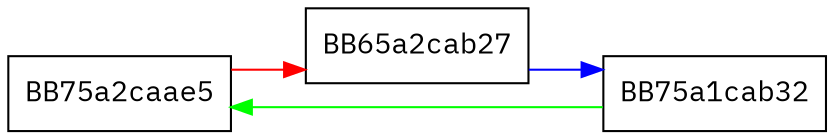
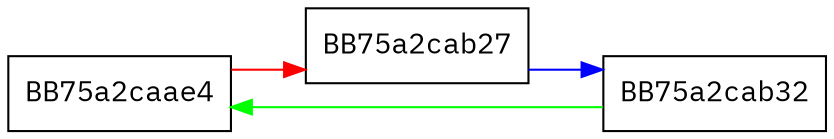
node "BB65a2cab27": label "BB65a2cab27" -> "BB75a2cab27"
node "BB75a2caae5": label "BB75a2caae5" -> "BB75a2caae4"
node "BB75a1cab32": label "BB75a1cab32" -> "BB75a2cab32"
